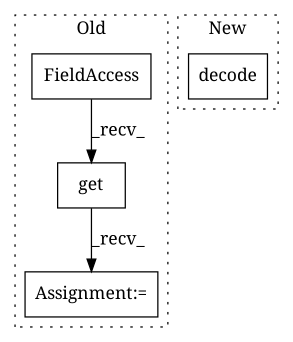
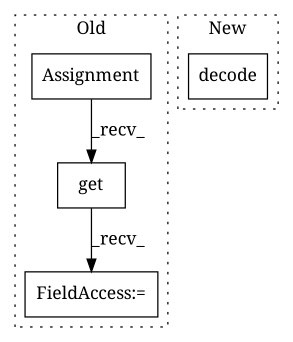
node "FieldAccess": label "FieldAccess" -> "Assignment"
node "Assignment:=": label "Assignment:=" -> "FieldAccess:="
